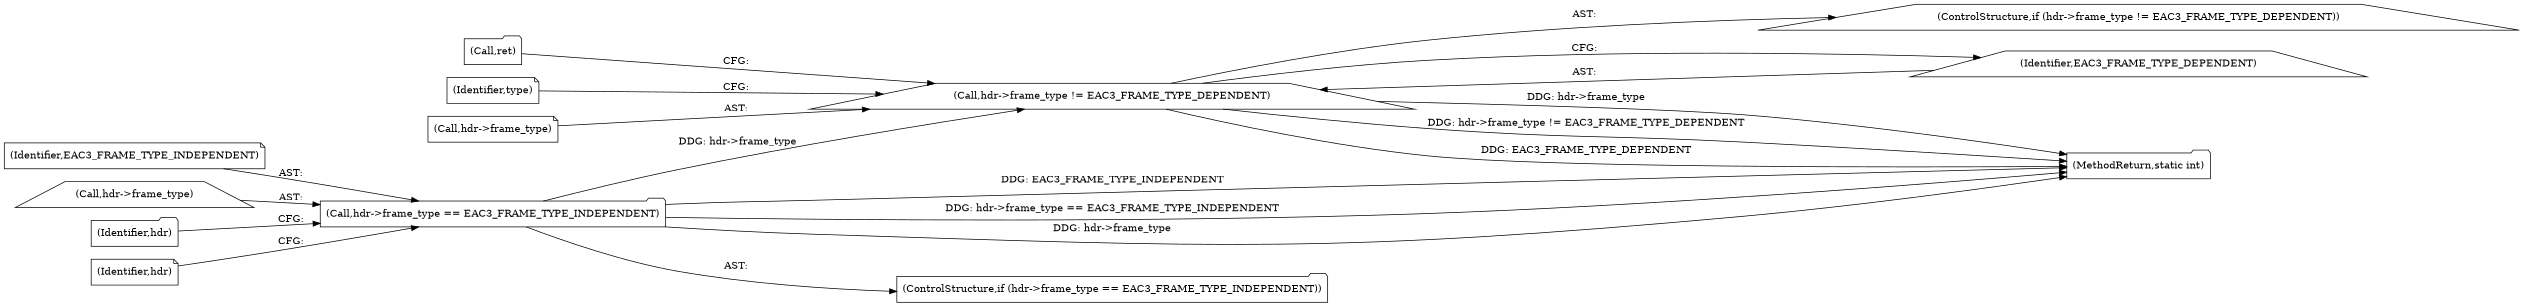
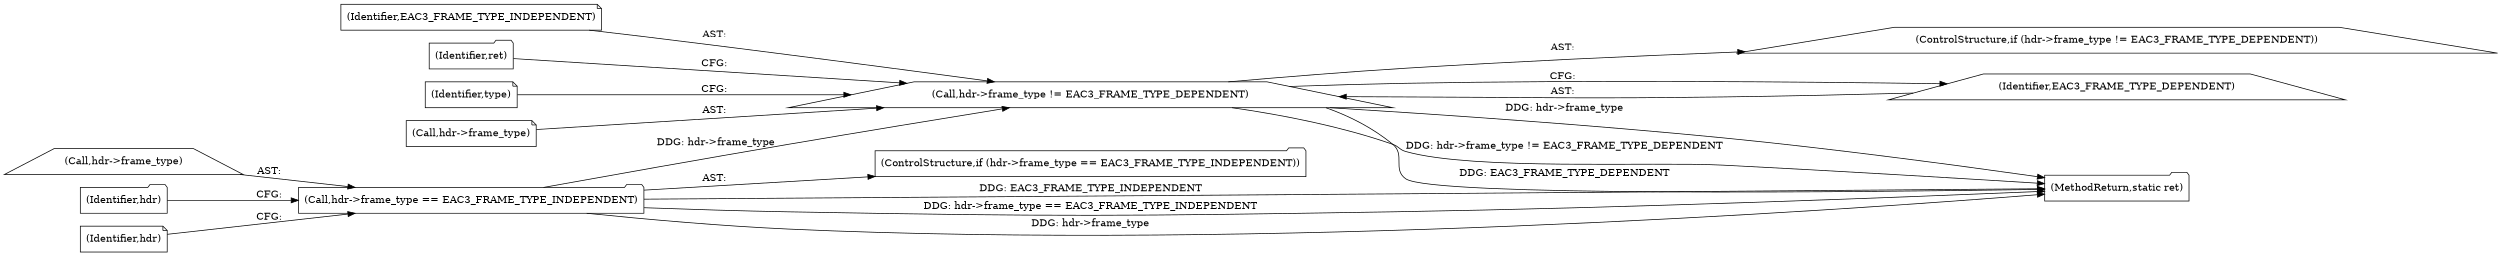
node "(Call,ret)": label "(Call,ret)" -> "(Identifier,ret)"
node "(MethodReturn,static int)": label "(MethodReturn,static int)" -> "(MethodReturn,static ret)"
edge "(Identifier,EAC3_FRAME_TYPE_INDEPENDENT)" -> "(Call,hdr->frame_type == EAC3_FRAME_TYPE_INDEPENDENT)": now "(Identifier,EAC3_FRAME_TYPE_INDEPENDENT)" -> "(Call,hdr->frame_type != EAC3_FRAME_TYPE_DEPENDENT)"
